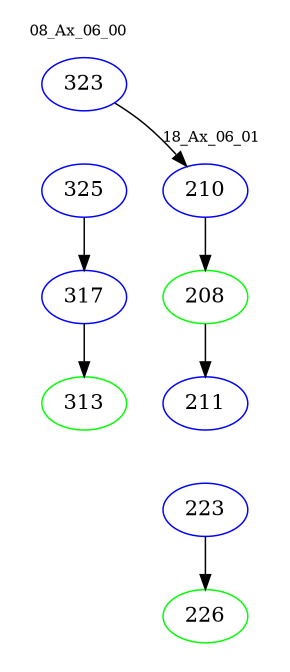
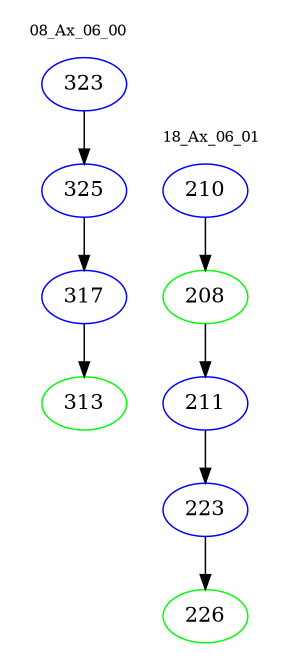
edge "323" -> "210": now "323" -> "325"
edge "211" -> "223": added
